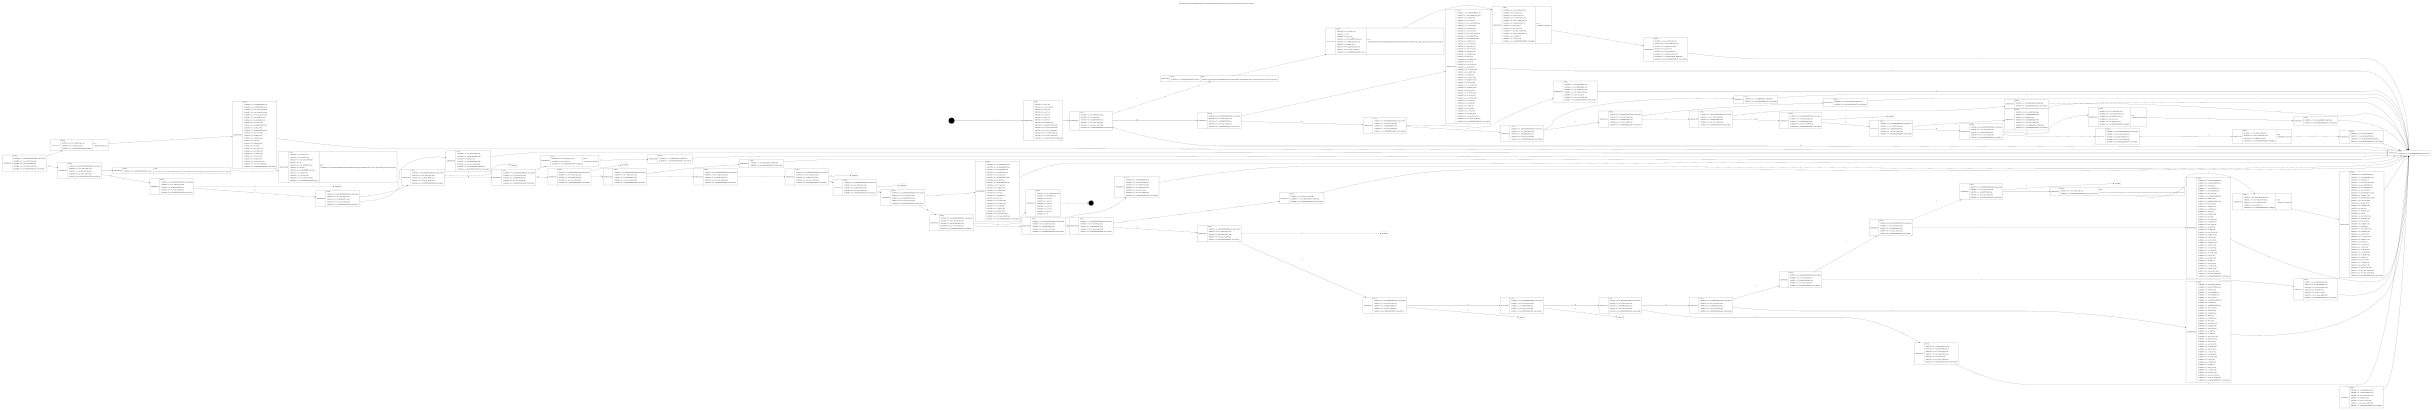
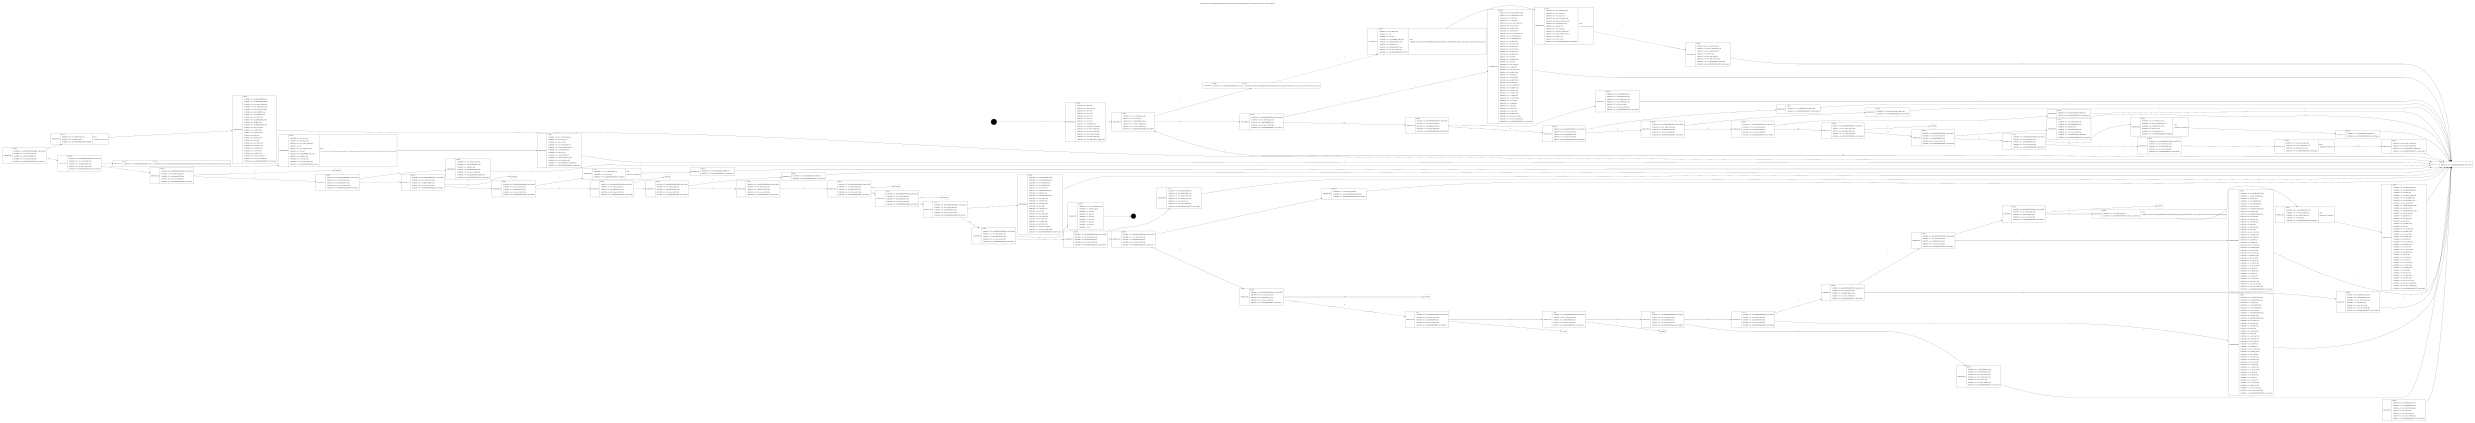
node "0x402331 [51]": added
